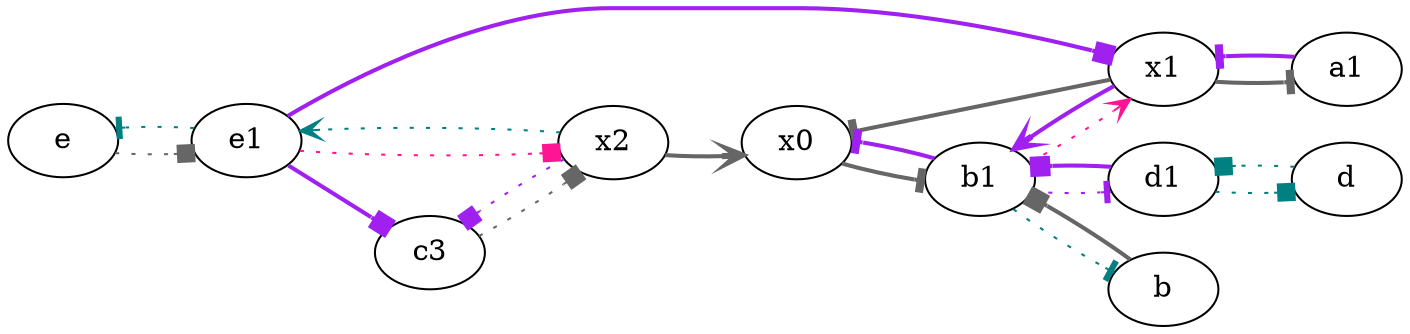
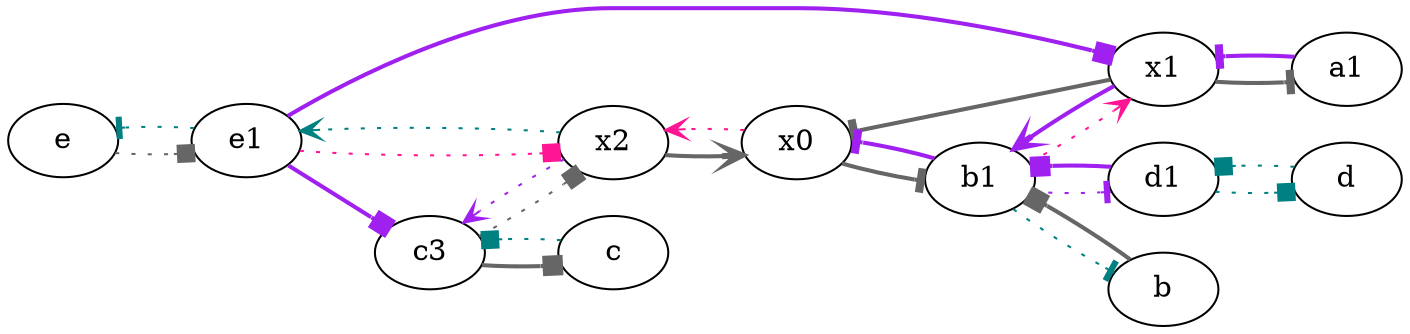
edge "x0" -> "x2": added
edge "x2" -> "c3": arrowhead box -> vee
node "c": added
